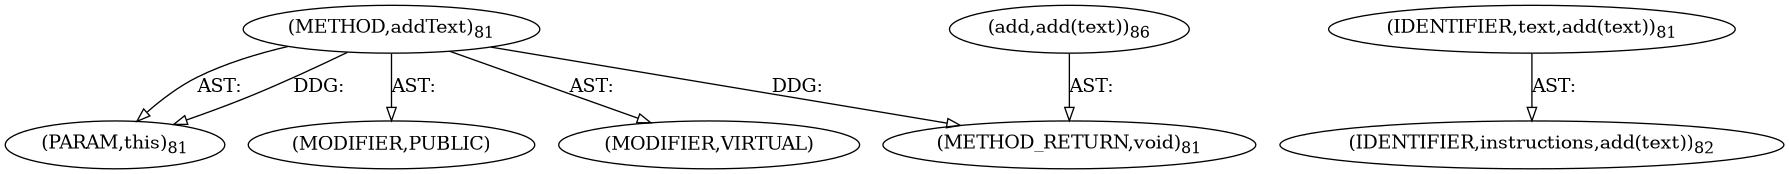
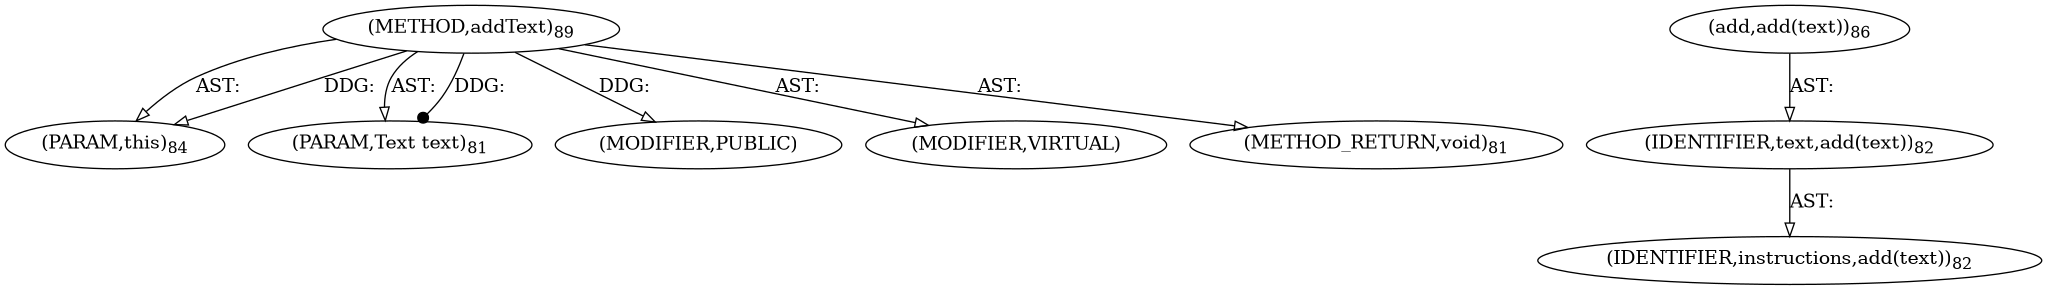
node "(METHOD,addText)": text "81" -> "89"
node "(IDENTIFIER,text,add(text))": text "81" -> "82"
edge "(add,add(text))" -> "(METHOD_RETURN,void)": now "(add,add(text))" -> "(IDENTIFIER,text,add(text))"
edge "(METHOD,addText)" -> "(MODIFIER,PUBLIC)": label "AST: " -> "DDG: "
edge "(METHOD,addText)" -> "(METHOD_RETURN,void)": label "DDG: " -> "AST: "
node "(PARAM,this)": text "81" -> "84"
node "(PARAM,Text text)": added
